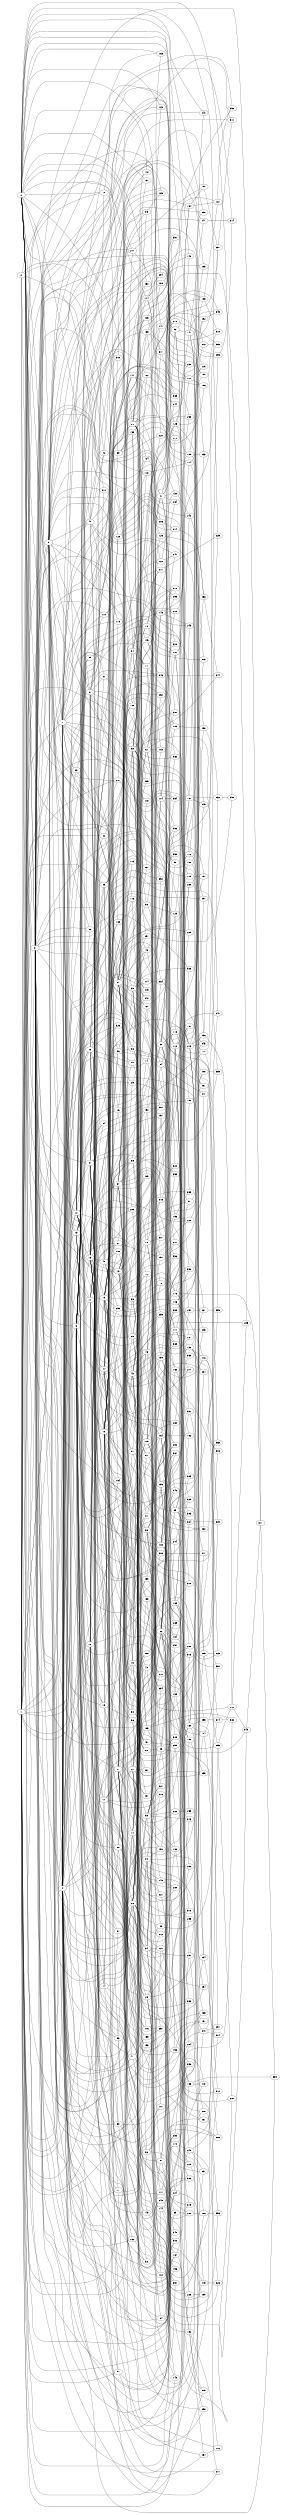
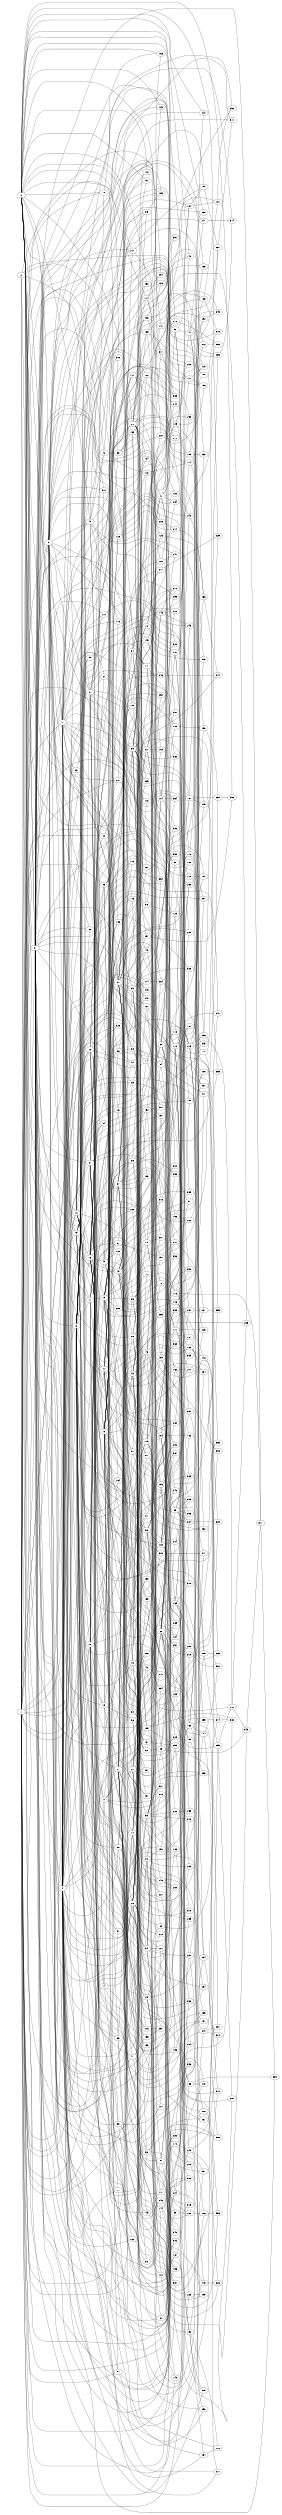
edge "36" -- "14": now "36" -- "6"
edge "4" -- "32": removed
